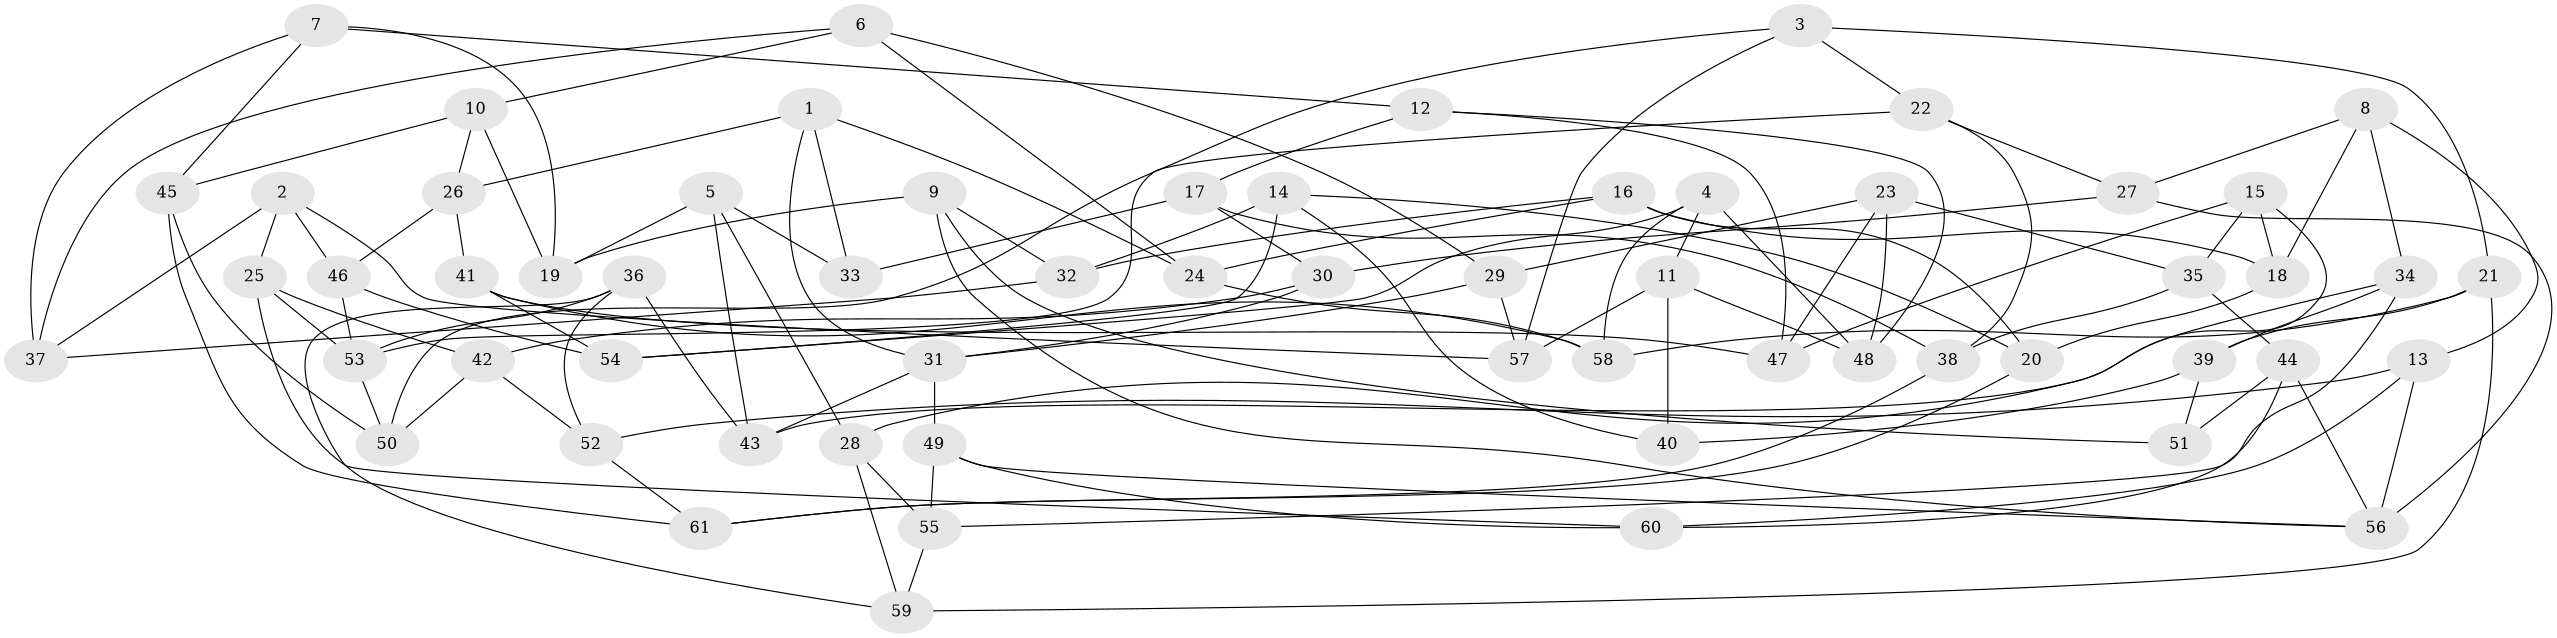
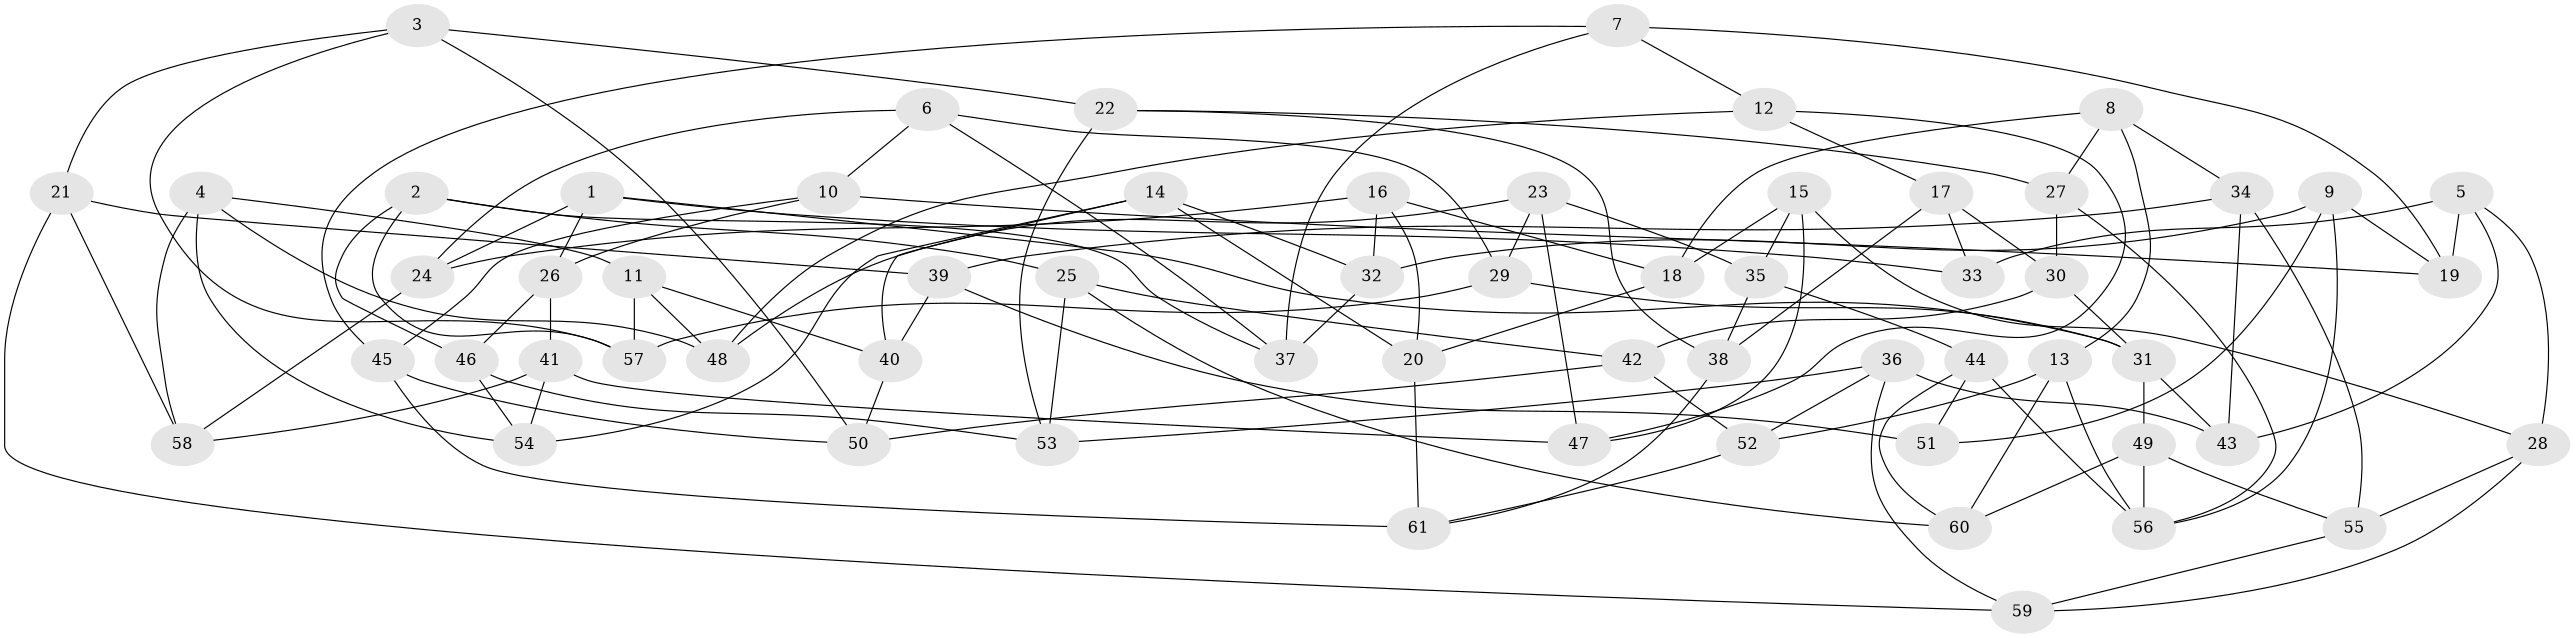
edge "53" -- "50": now "40" -- "50"
